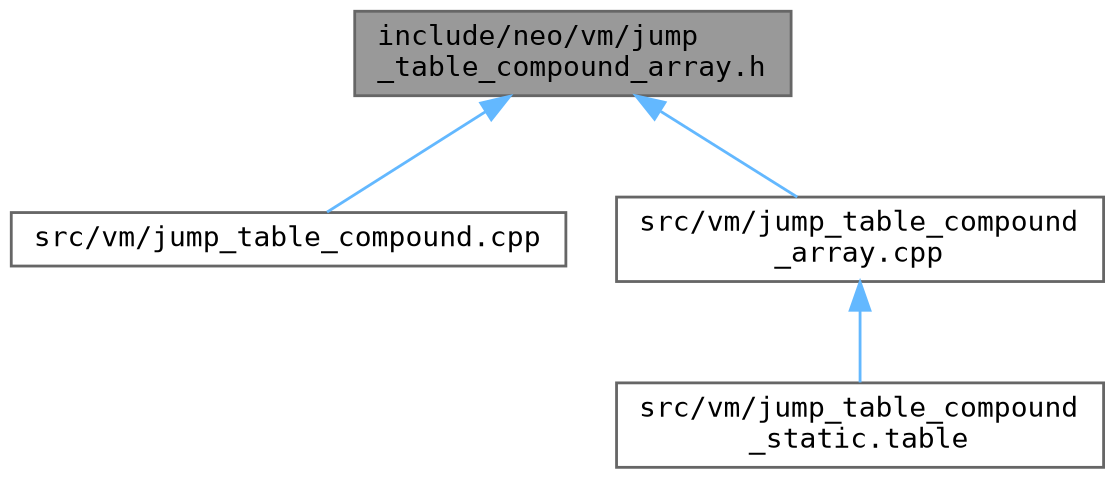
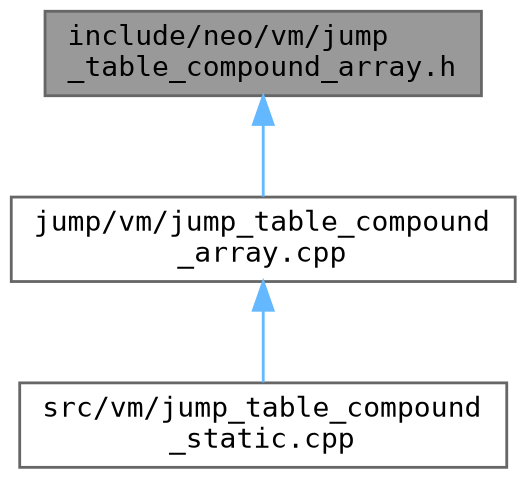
node "src/vm/jump_table_compound.cpp": removed
node "src/vm/jump_table_compound _array.cpp": label "src/vm/jump_table_compound _array.cpp" -> "jump/vm/jump_table_compound _array.cpp"
node "src/vm/jump_table_compound _static.table": label "src/vm/jump_table_compound _static.table" -> "src/vm/jump_table_compound _static.cpp"
